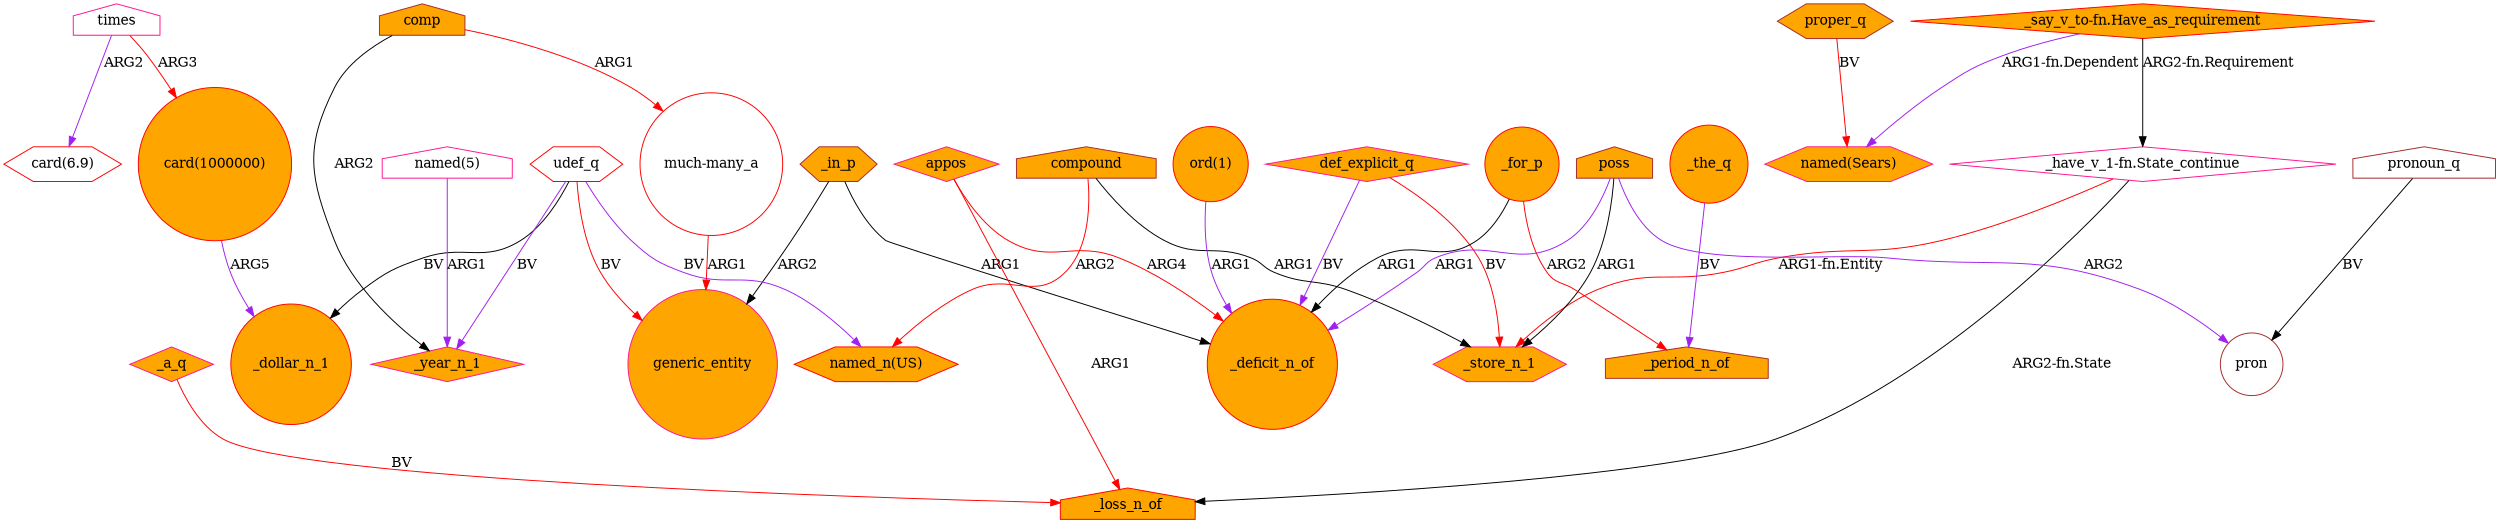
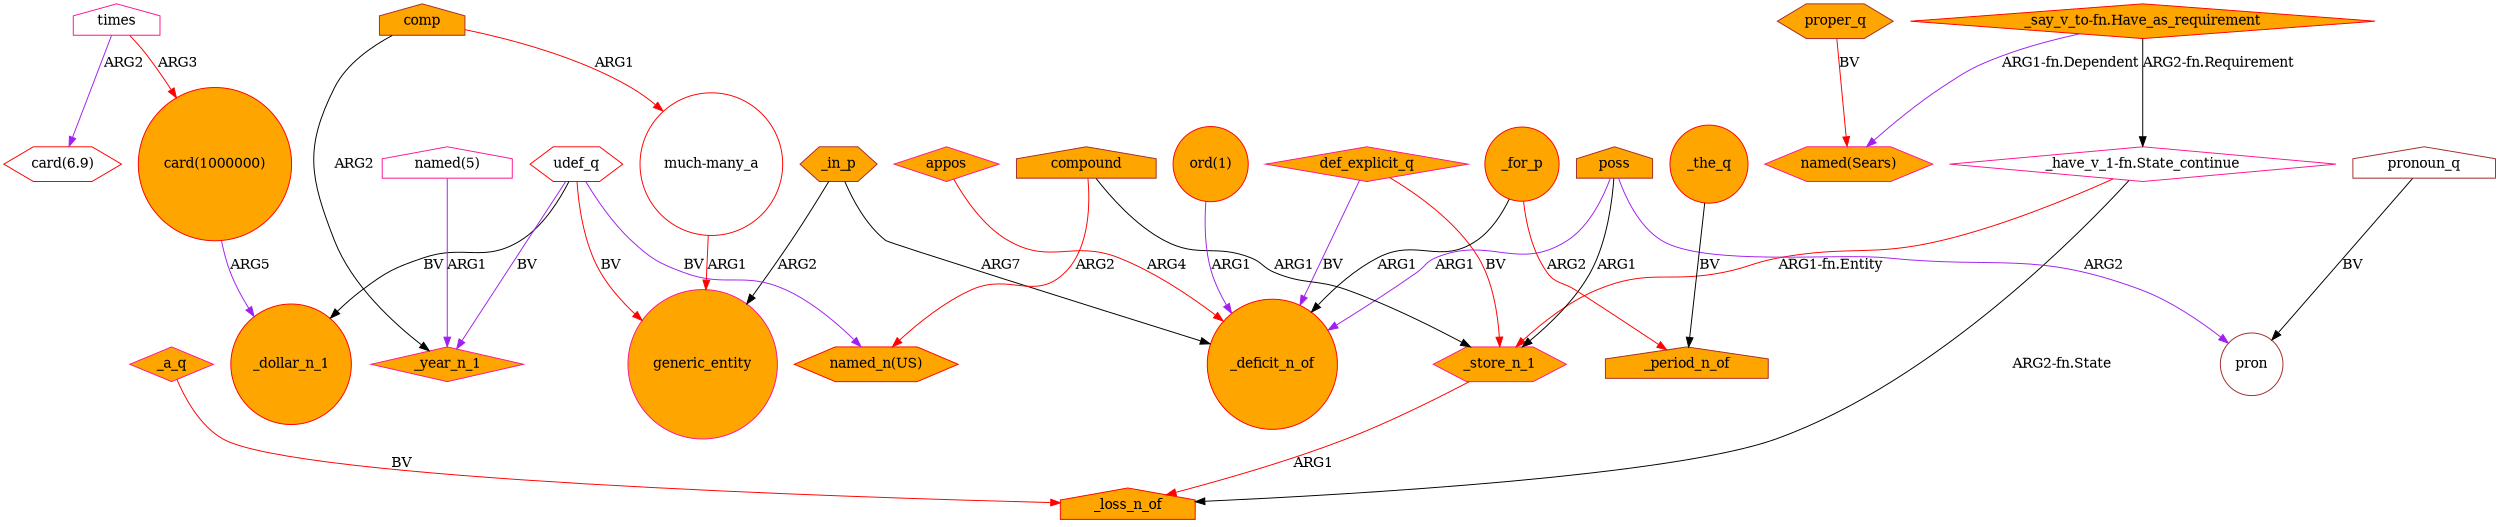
edge "_in_p" -> "_deficit_n_of": label "ARG1" -> "ARG7"
edge "_the_q" -> "_period_n_of": color purple -> black
edge "appos" -> "_loss_n_of": now "_store_n_1" -> "_loss_n_of"
